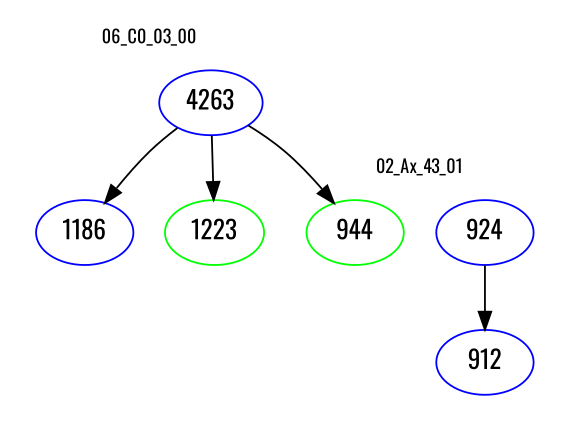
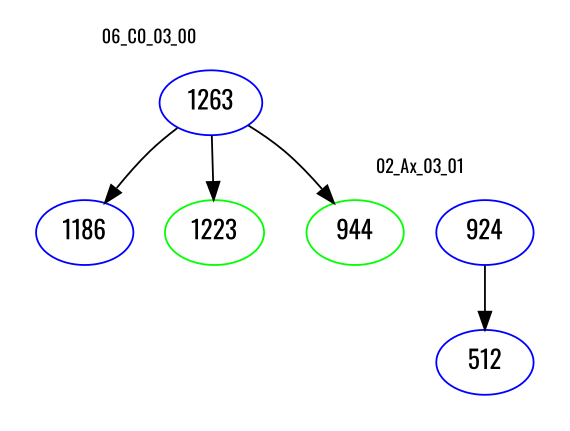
node "4263": label "4263" -> "1263"
cluster "02_Ax_43_01": label "02_Ax_43_01" -> "02_Ax_03_01"
node "912": label "912" -> "512"
